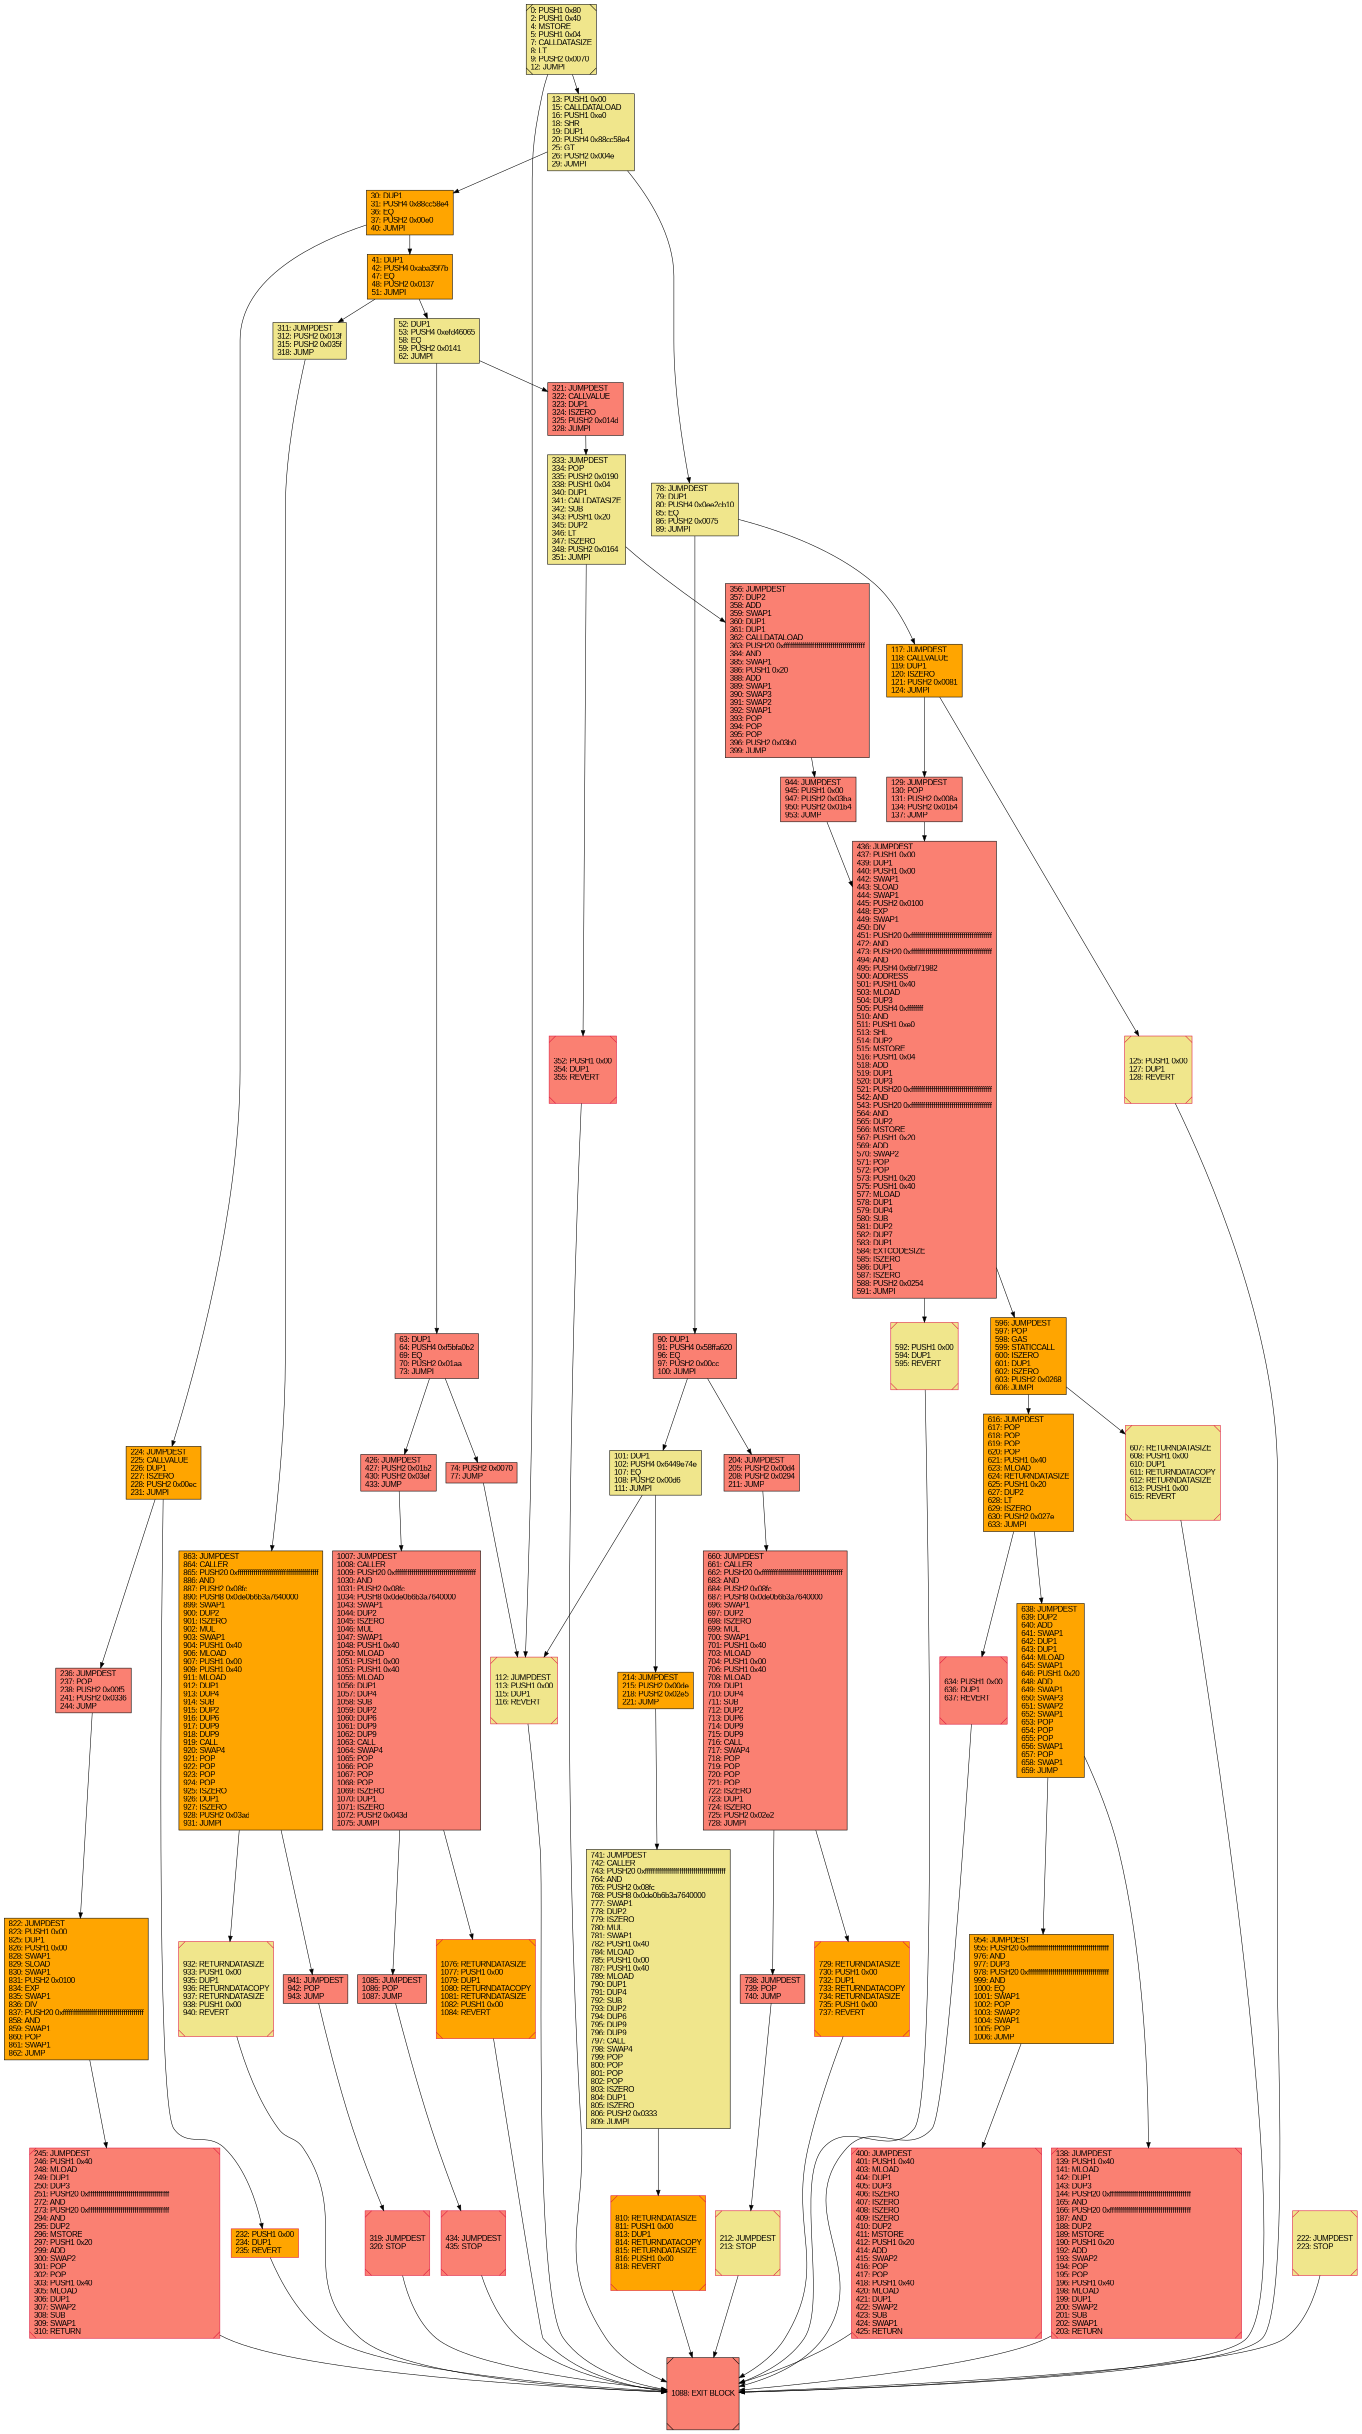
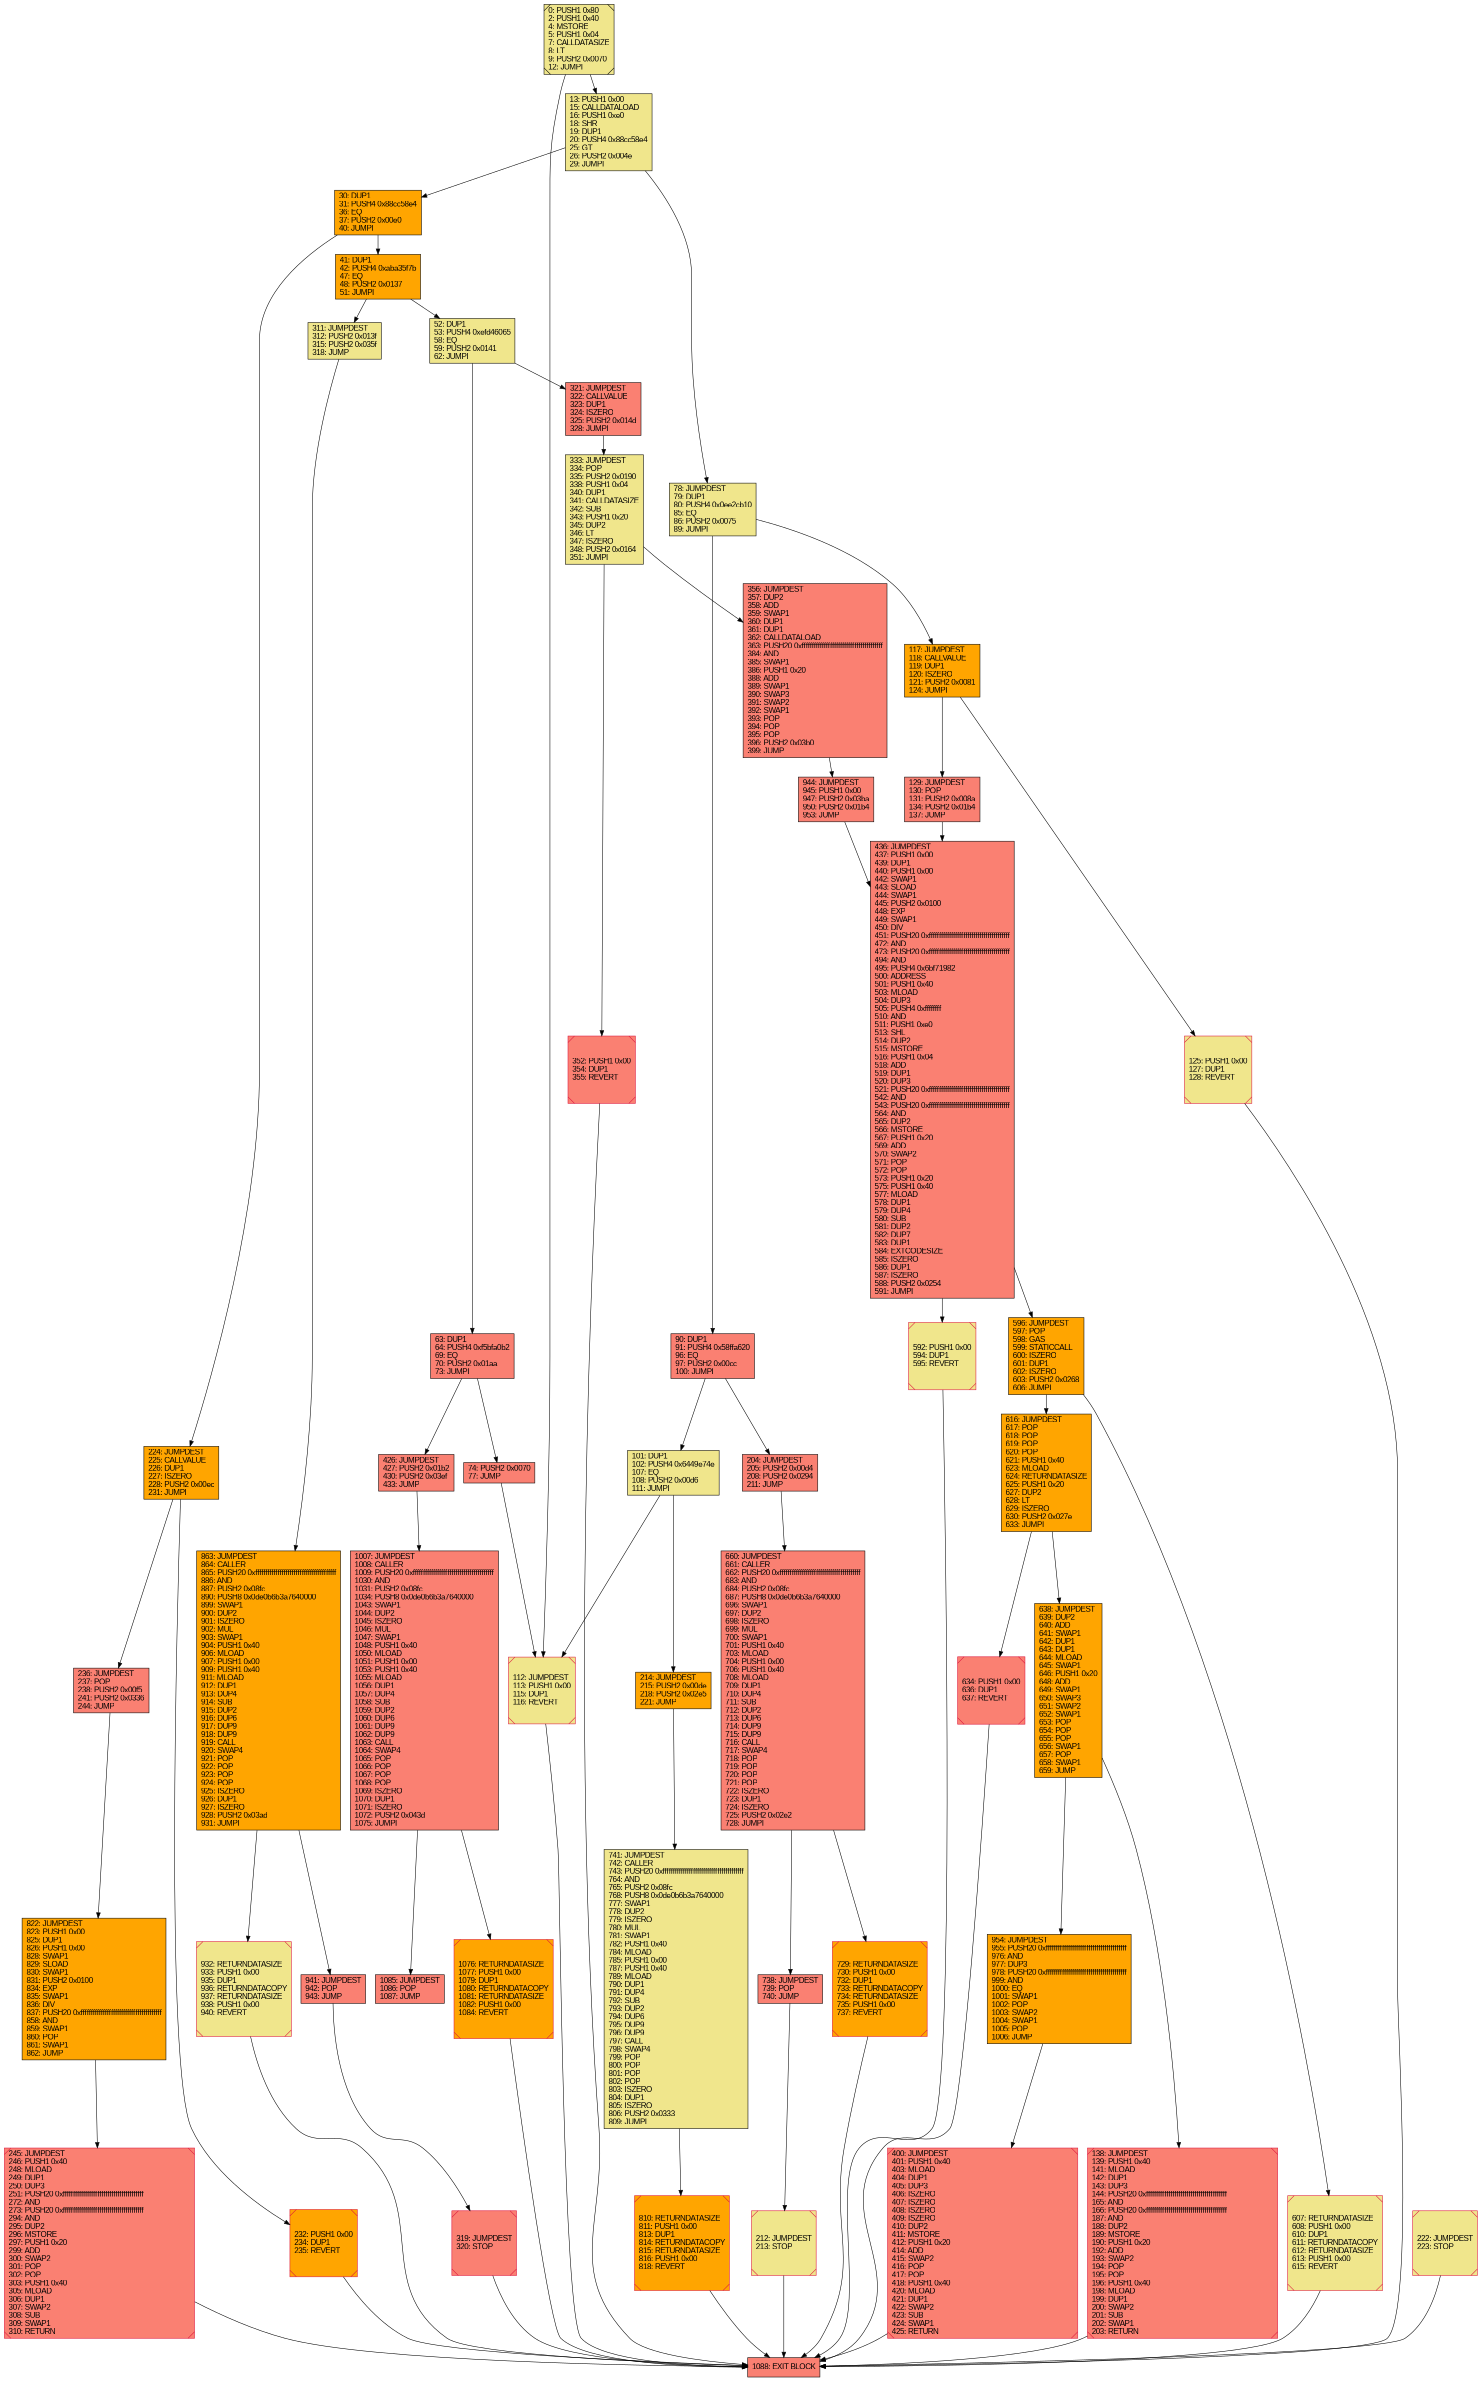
node "232: PUSH1 0x00 234: DUP1 235: REVERT": shape box -> Msquare
node "434: JUMPDEST 435: STOP": removed
node "1088: EXIT BLOCK": shape Msquare -> box
